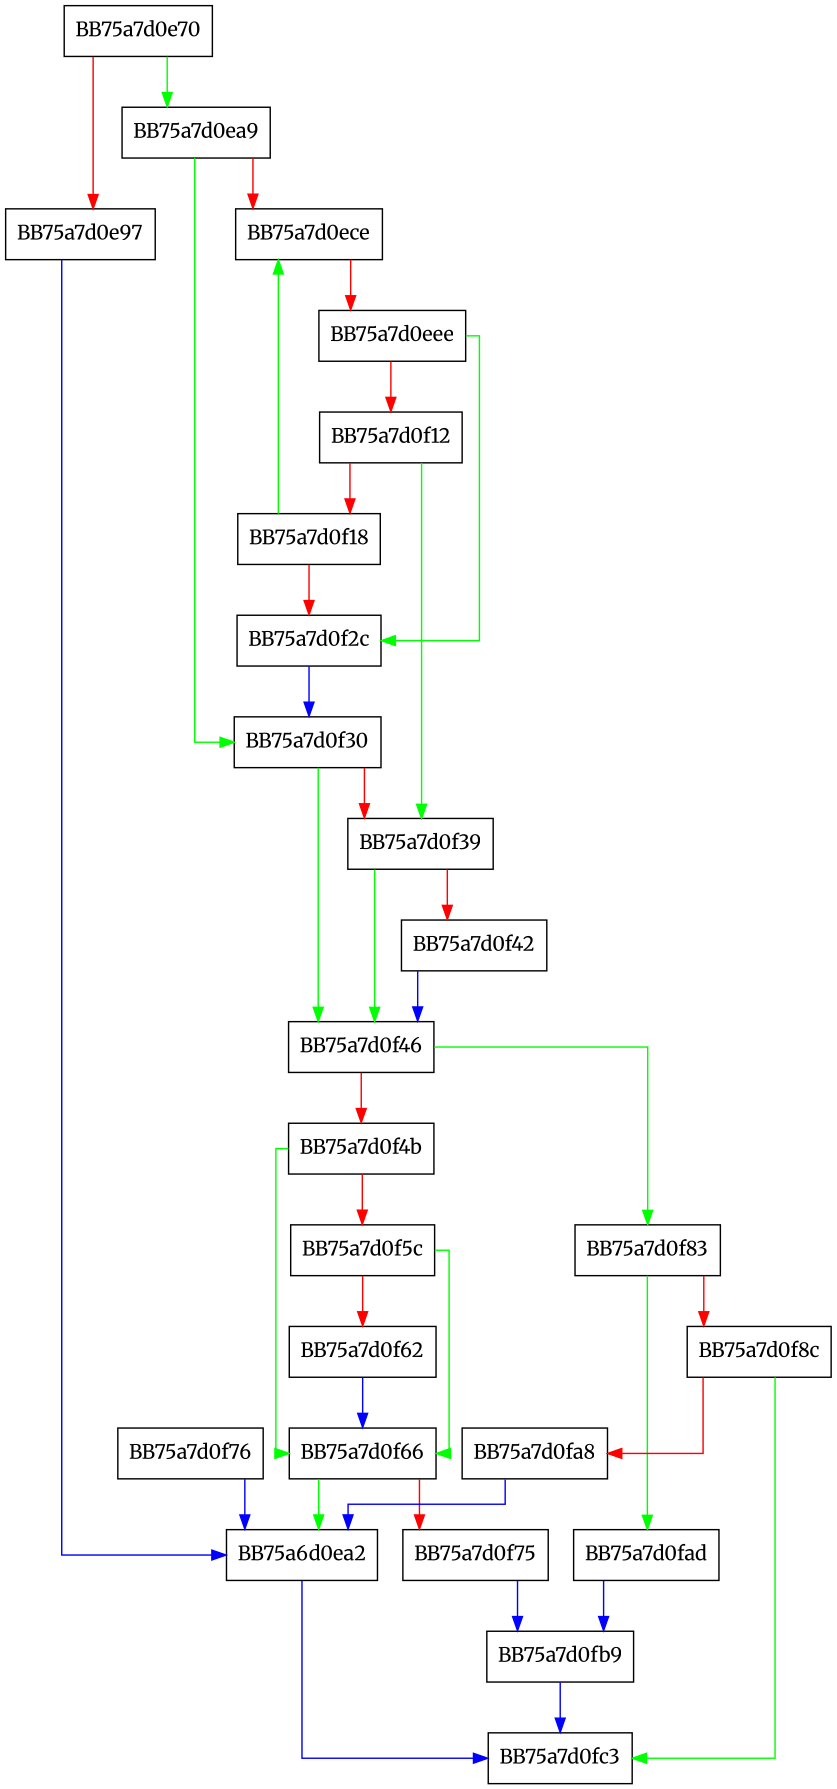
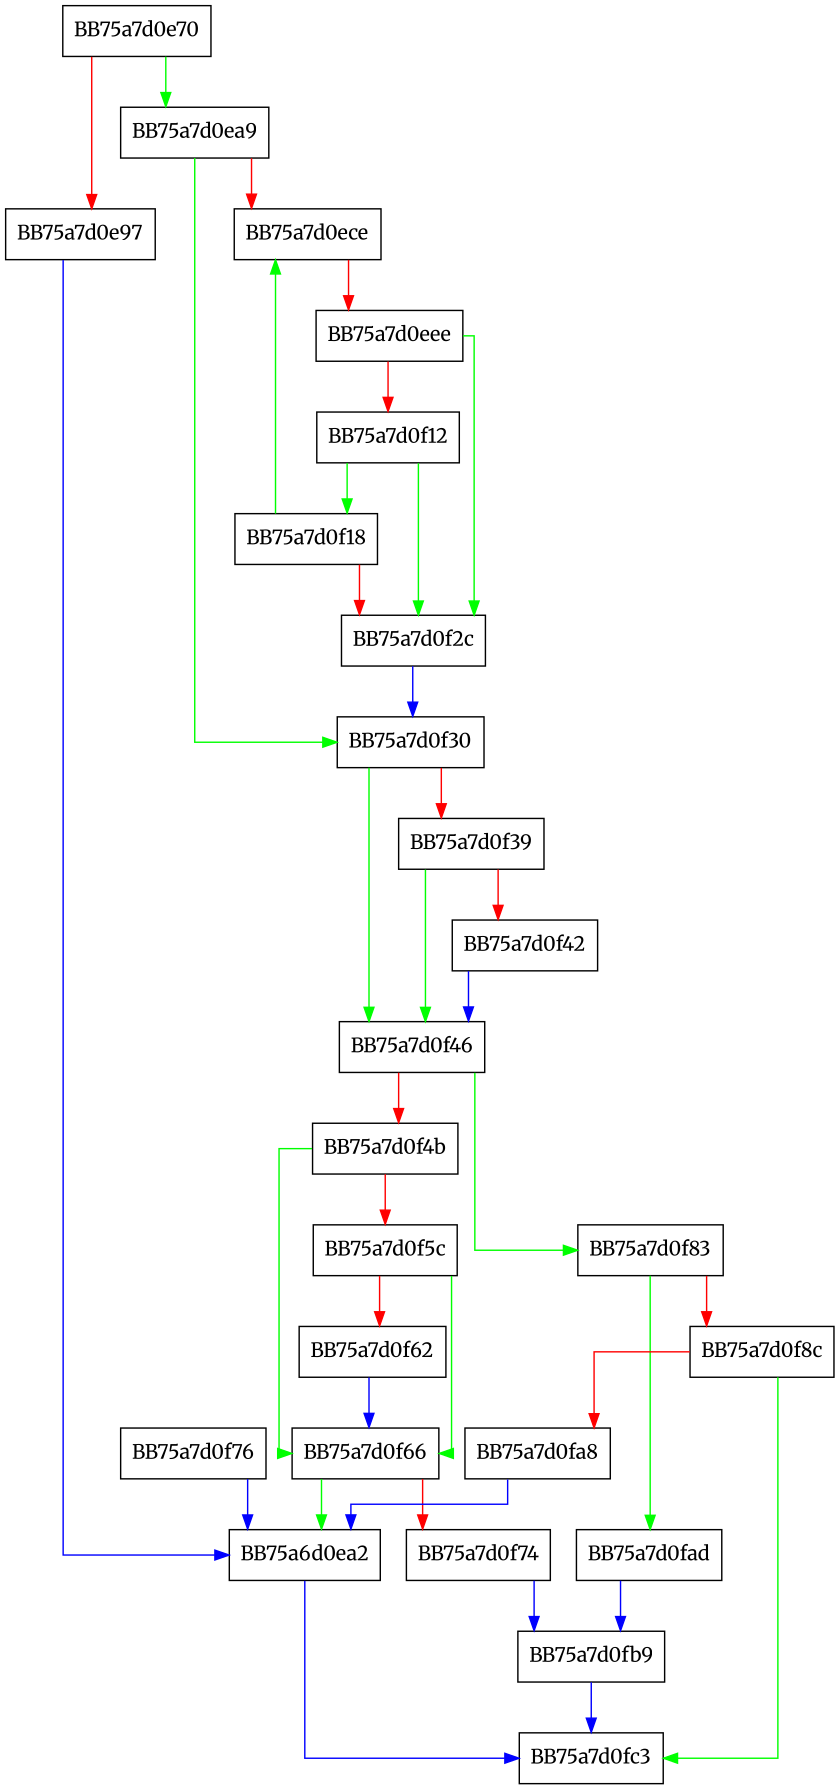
edge "BB75a7d0f12" -> "BB75a7d0f18": color red -> green
edge "BB75a7d0f12" -> "BB75a7d0f39": now "BB75a7d0f12" -> "BB75a7d0f2c"
node "BB75a7d0f75": label "BB75a7d0f75" -> "BB75a7d0f74"
